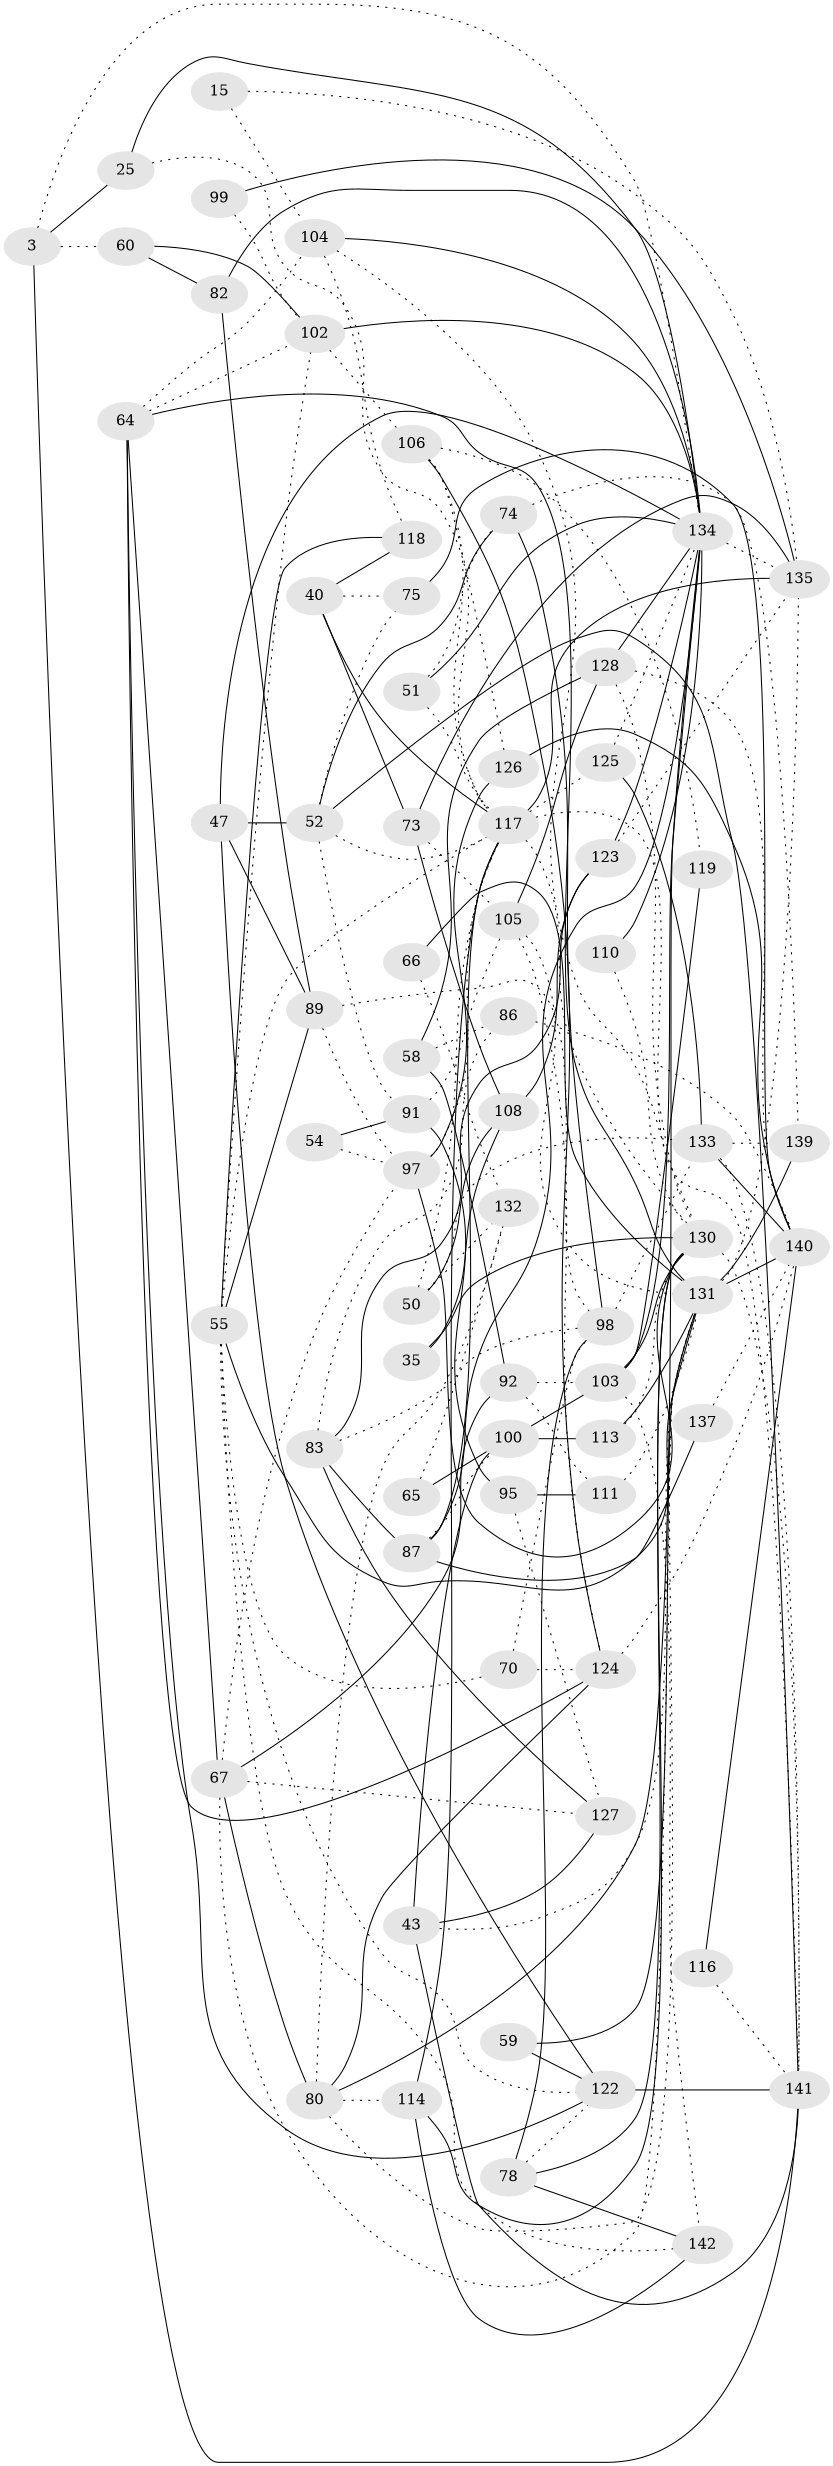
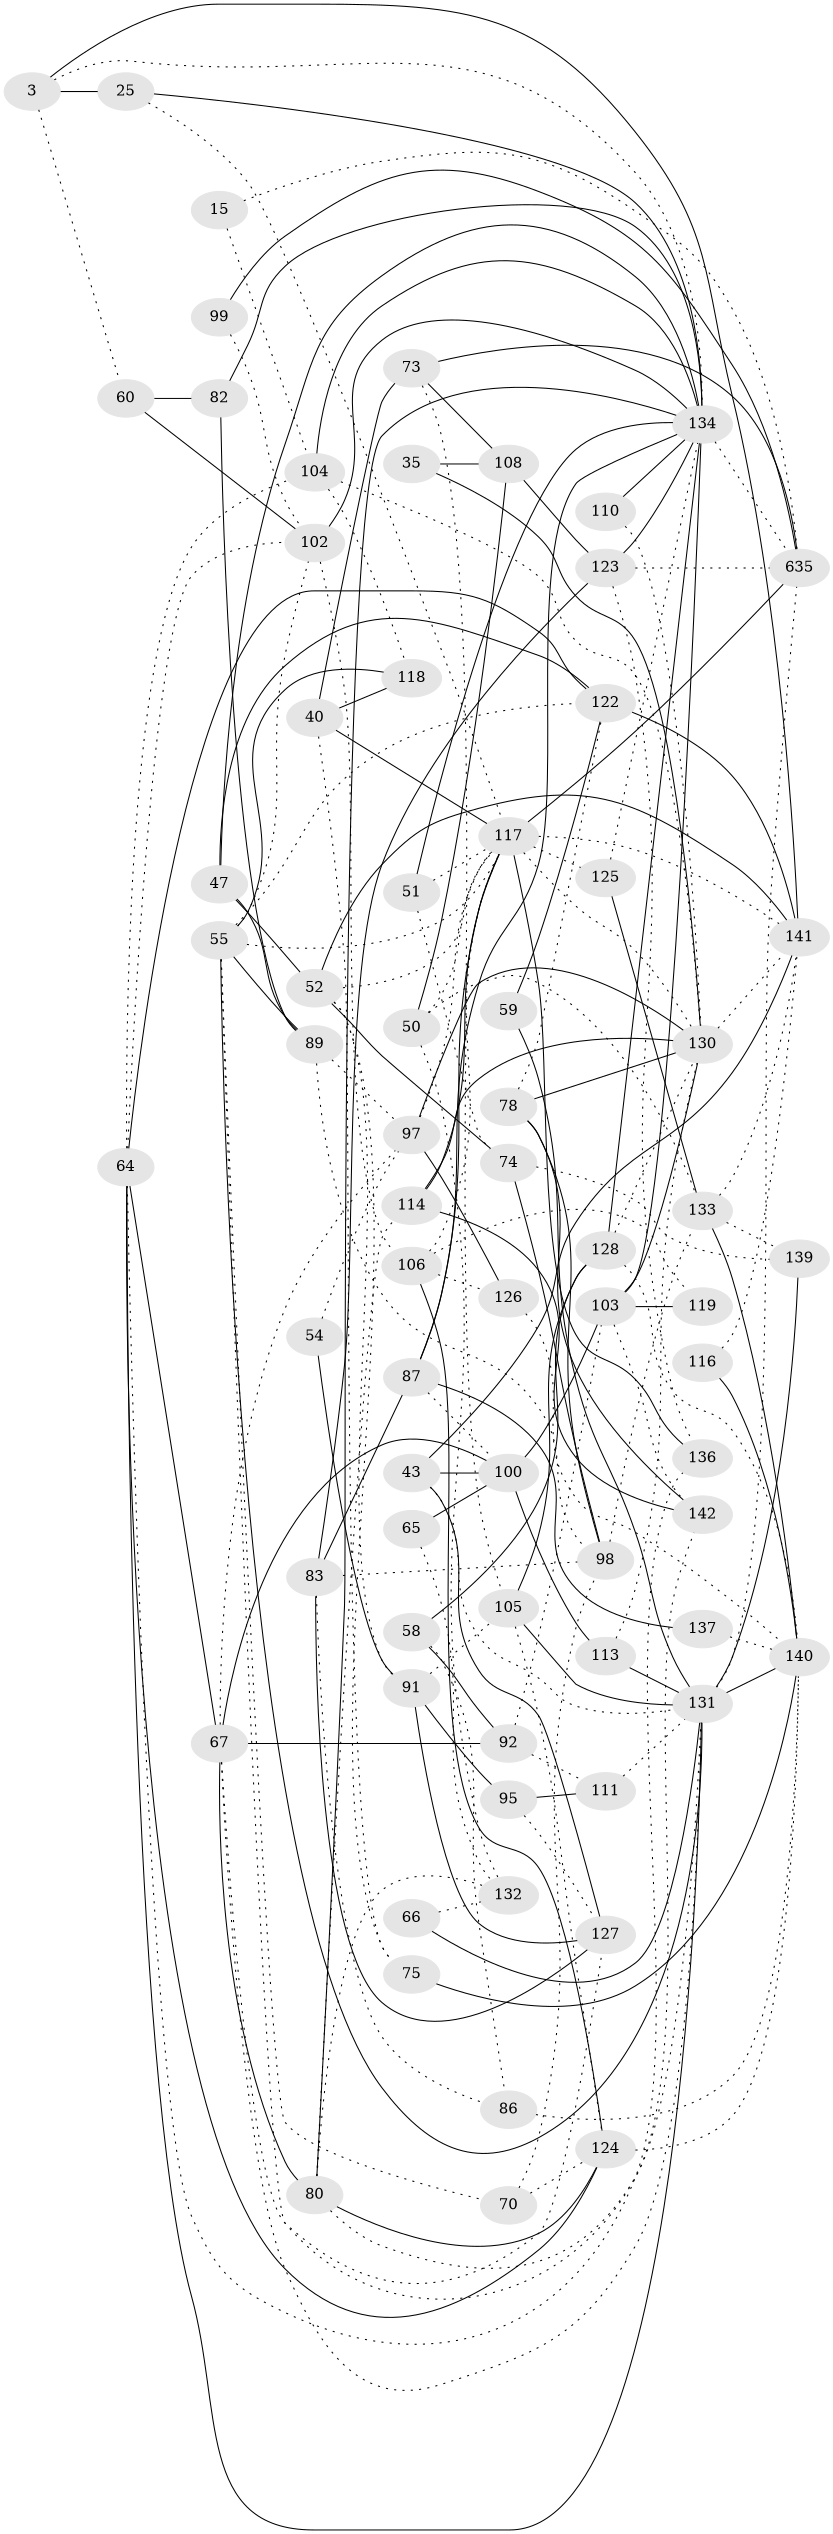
node "135": label "135" -> "635"
edge "126" -- "140": style solid -> dotted
edge "105" -- "131": style dotted -> solid
node "136": added
edge "100" -- "67": added
edge "91" -- "127": added
